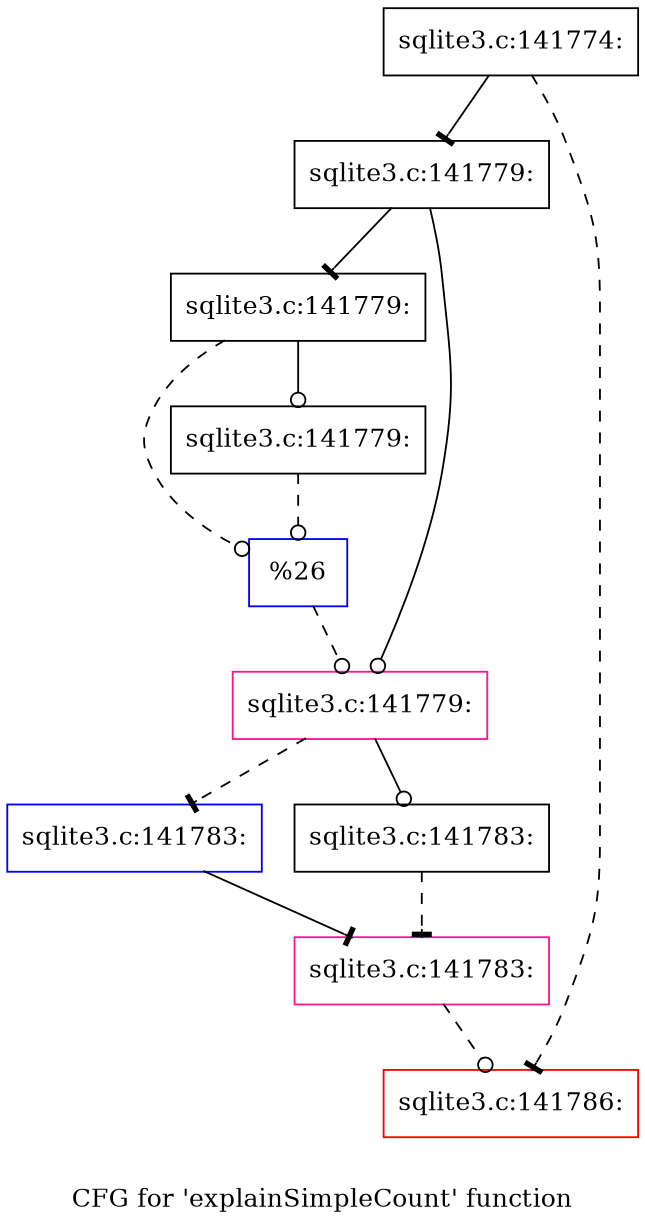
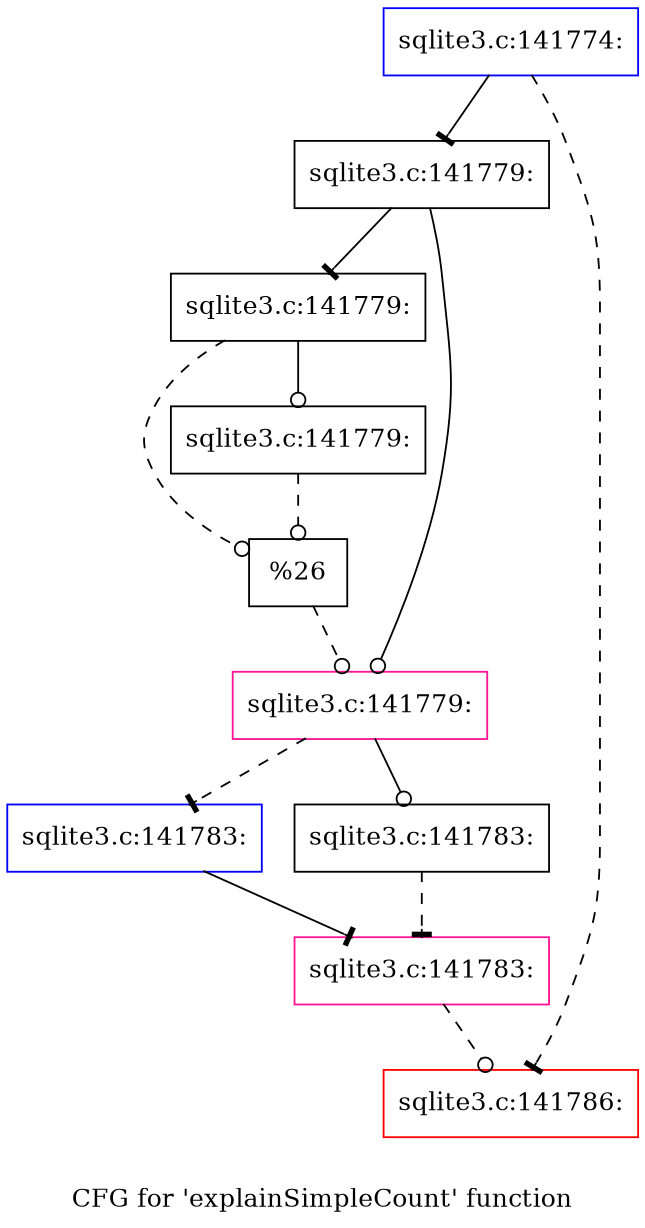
node "sqlite3.c:141774:": color black -> blue
node "%26": color blue -> black
